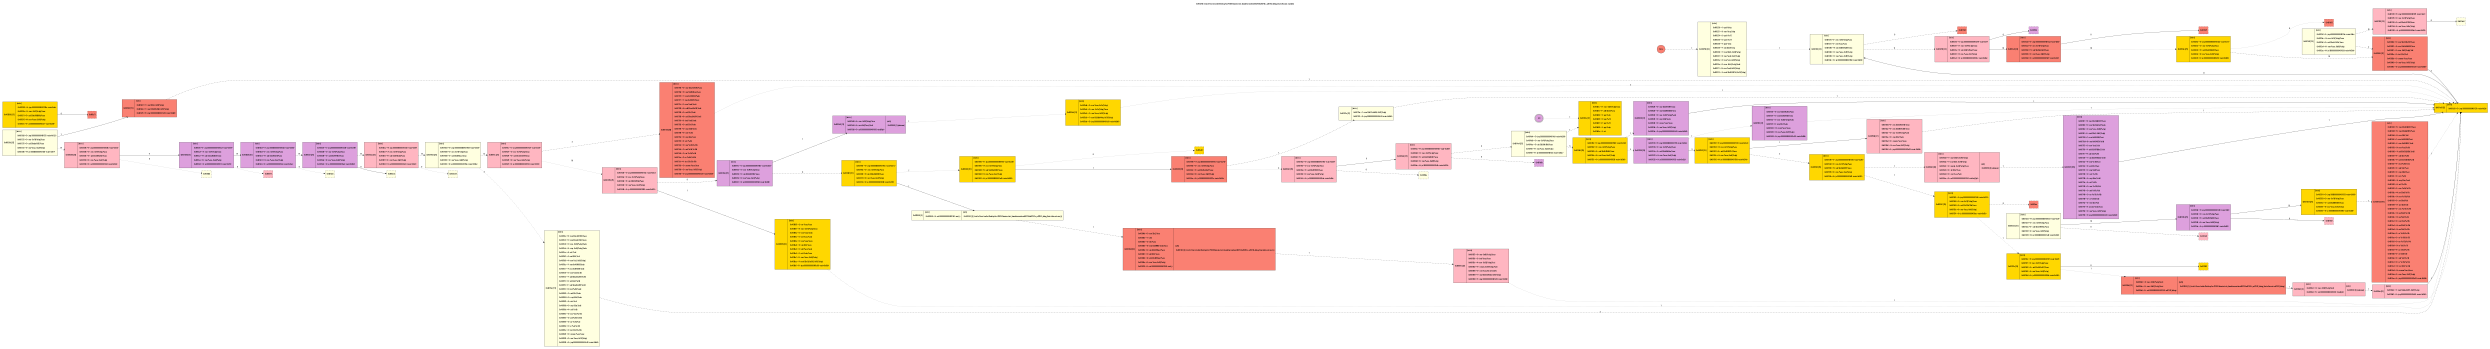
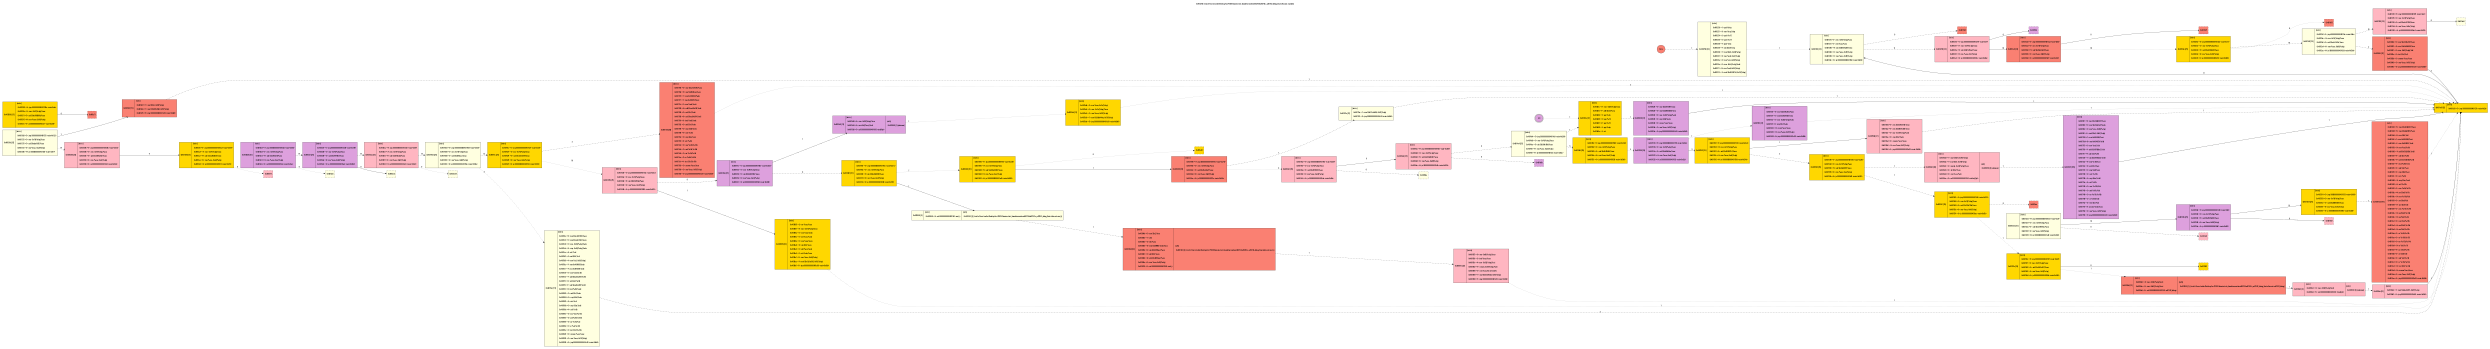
edge "0x4012be [25]" -> "0x40182d [27]": now "0x4012be [25]" -> "0x4012d7 [25]"
edge "0x4014fd [25]" -> "0x401628 [27]": now "0x401b7a [17]" -> "0x401628 [27]"
node "0x40139f [25]": fillcolor plum -> gold
edge "0x40139f [25]" -> "0x4013b8 [25]": removed, label "14"
node "0x40141c [25]": fillcolor lightpink -> gold
node "0x40160d": removed
